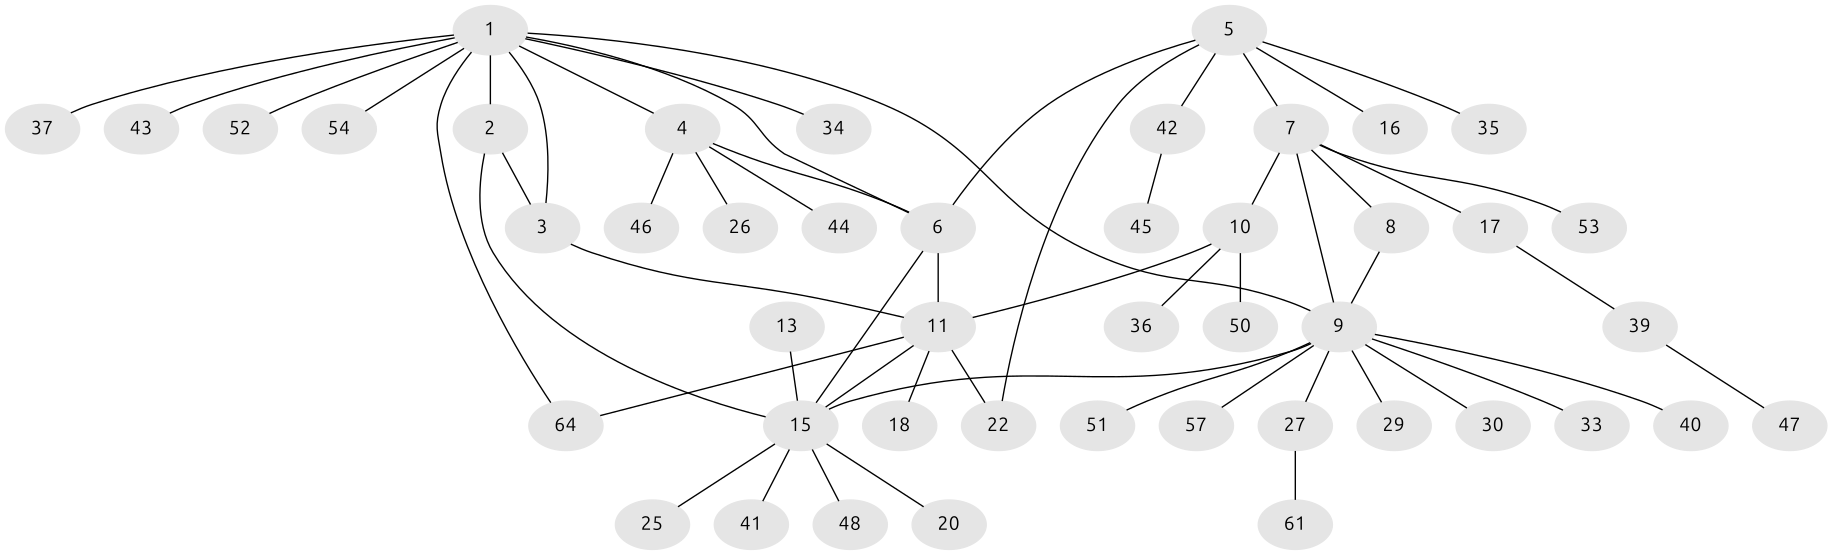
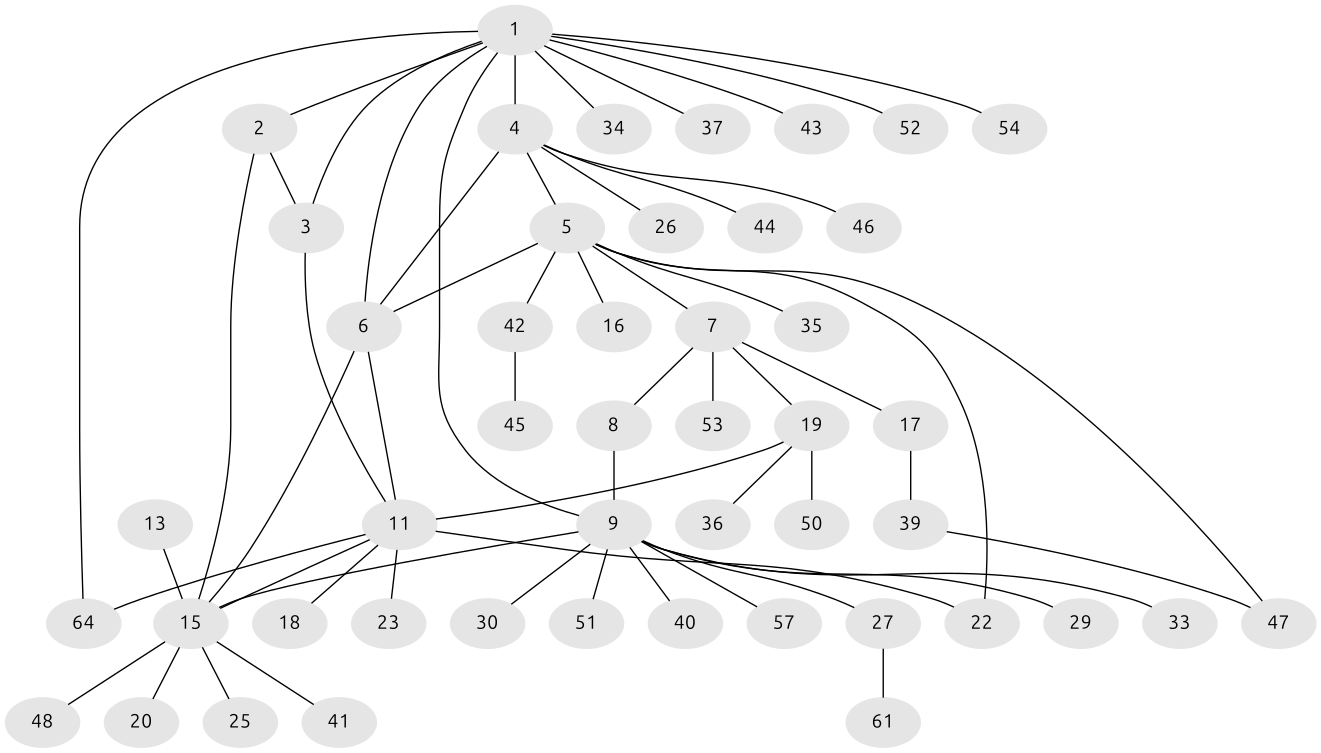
edge "4" -- "5": added
node "10": label "10" -> "19"
edge "7" -- "9": removed
edge "5" -- "47": added
node "23": added
